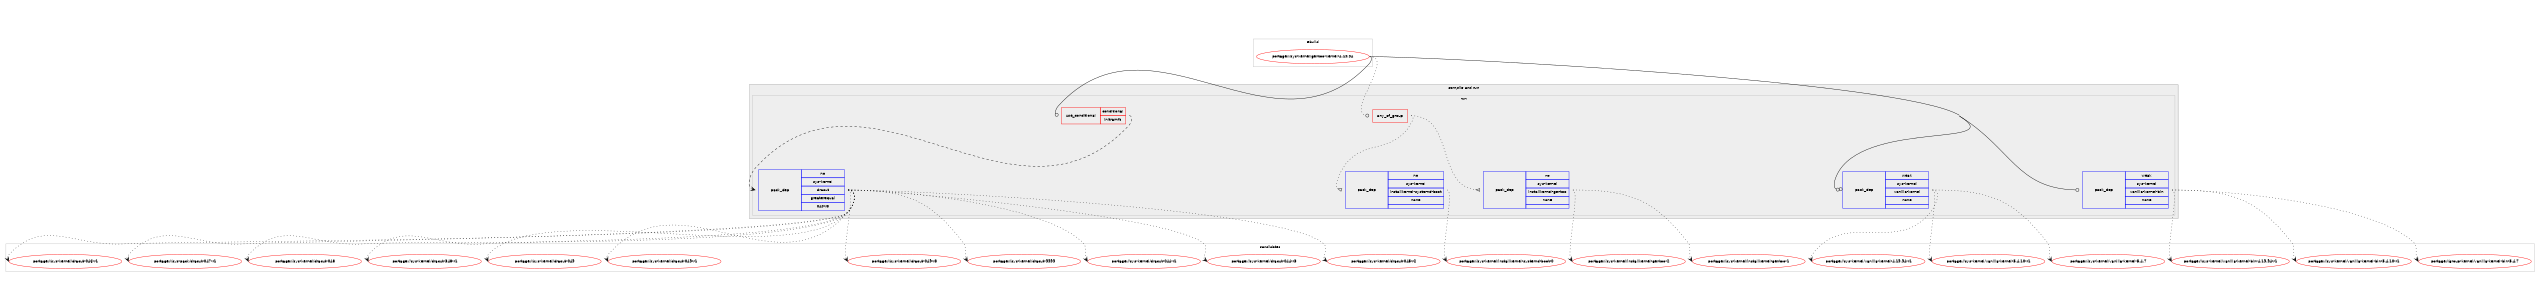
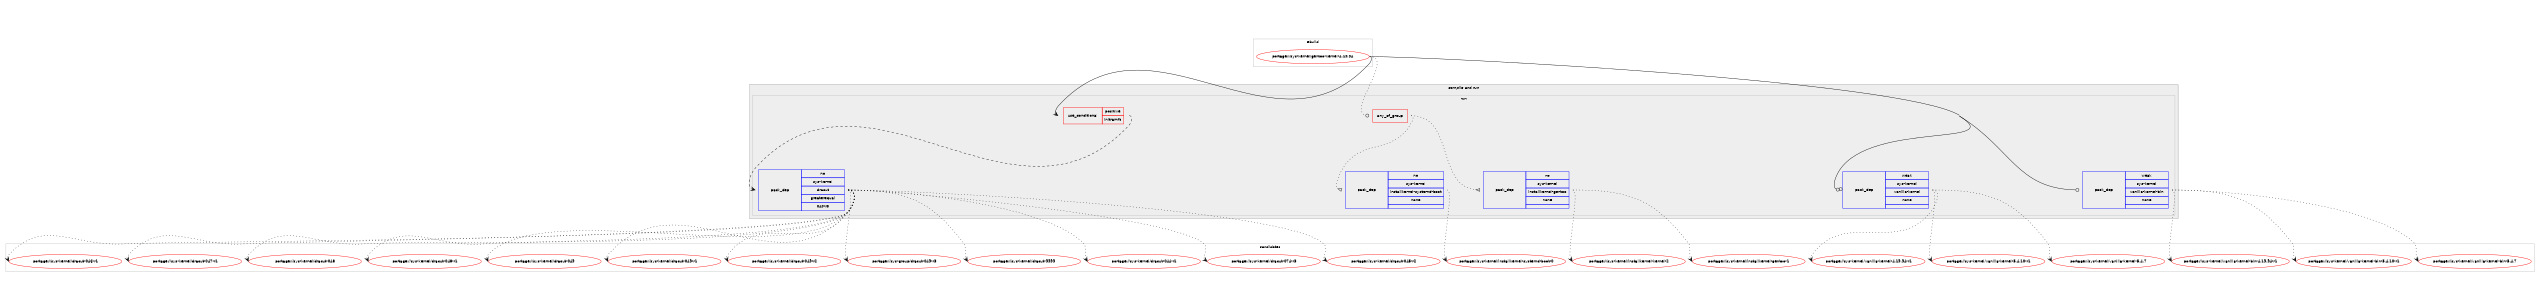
edge "portage://sys-kernel/gentoo-kernel-4.19.94" -> "use_conditional": arrowhead odot -> vee
node "use_conditional": text "conditional" -> "positive"
node "portage://sys-pack/dracut-047-r1": label "portage://sys-pack/dracut-047-r1" -> "portage://sys-kernel/dracut-047-r1"
node "portage://sys-kernel/dracut-348-r1": label "portage://sys-kernel/dracut-348-r1" -> "portage://sys-kernel/dracut-048-r1"
node "portage://sys-kernel/dracut-049-r2": added
node "portage://sys-kernel/dracut-049-r3": label "portage://sys-kernel/dracut-049-r3" -> "portage://sys-group/dracut-049-r3"
node "portage://sys-kernel/dracut-044-r3": label "portage://sys-kernel/dracut-044-r3" -> "portage://sys-kernel/dracut-074-r3"
node "portage://sys-kernel/installkernel-gentoo-2": label "portage://sys-kernel/installkernel-gentoo-2" -> "portage://sys-kernel/installkernel-kernel-2"
node "portage://group-kernel/vanilla-kernel-bin-5.4.7": label "portage://group-kernel/vanilla-kernel-bin-5.4.7" -> "portage://sys-kernel/vanilla-kernel-bin-5.4.7"
